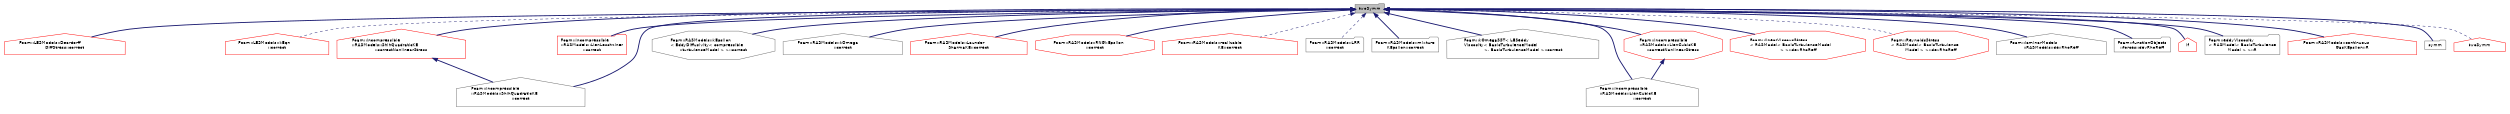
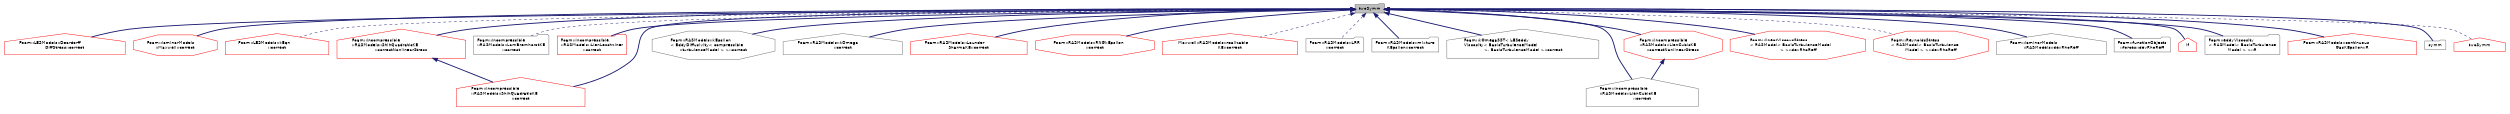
node "Foam::laminarModels ::Maxwell::correct": added
node "Foam::incompressible ::RASModels::LamBremhorstKE ::correct": added
node "Foam::RASModels::realizable KE::correct": label "Foam::RASModels::realizable KE::correct" -> "Maxwell::RASModels::realizable KE::correct"
node "Foam::incompressible ::RASModels::ShihQuadraticKE ::correct": color gray40 -> red
